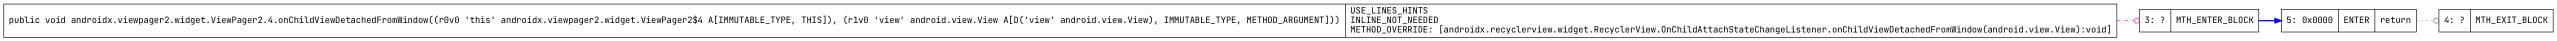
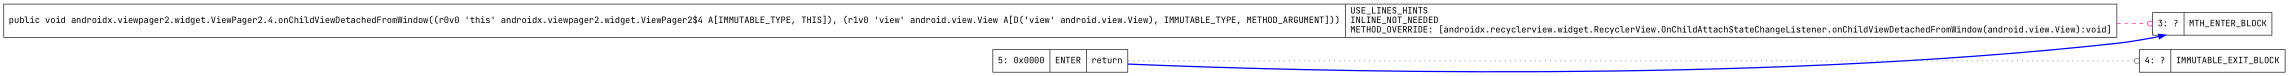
node "4: ?": text "MTH_EXIT_BLOCK" -> "IMMUTABLE_EXIT_BLOCK"
edge "3: ?" -> "5: 0x0000": reversed
